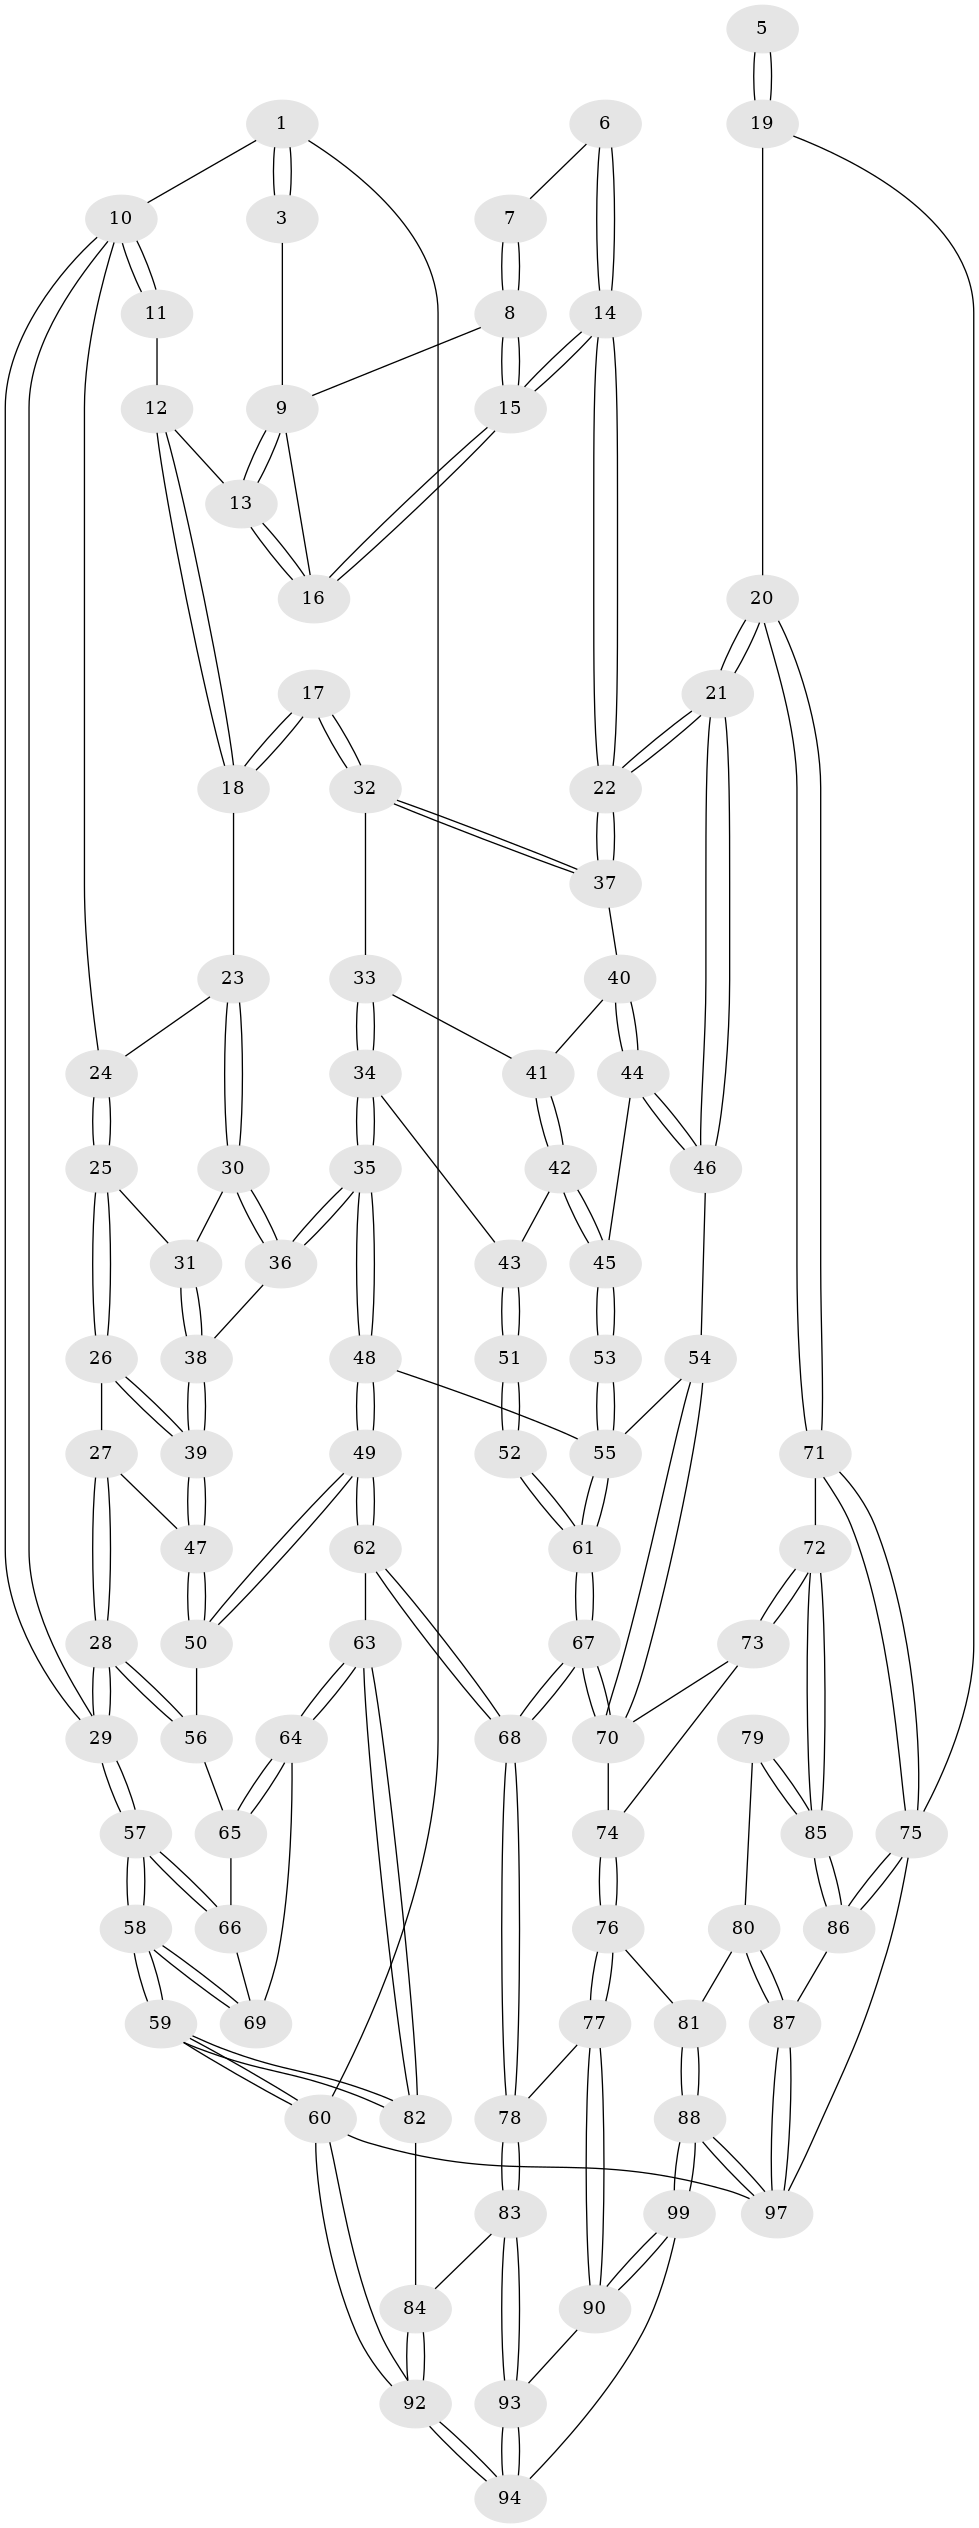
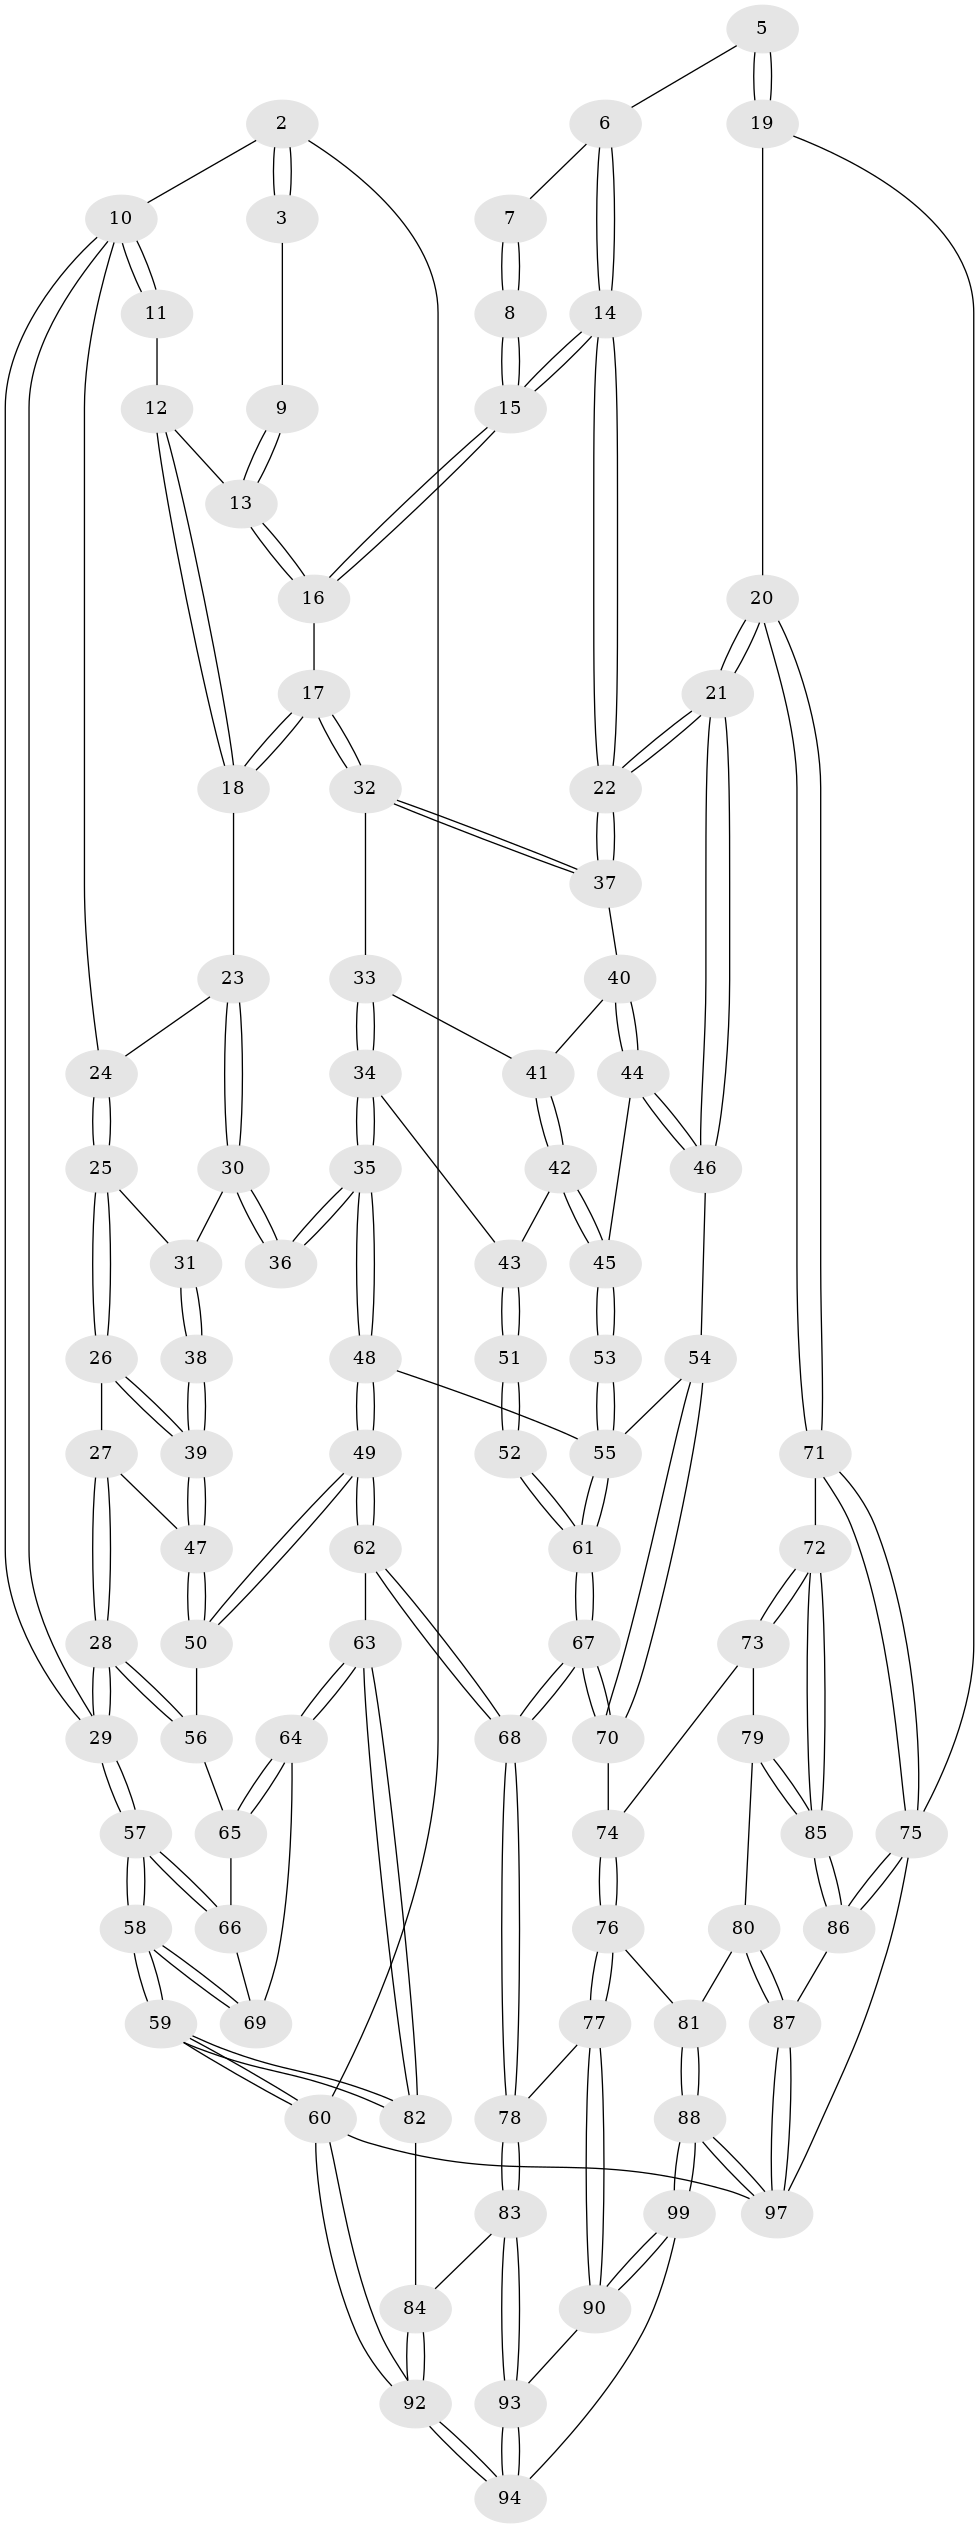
edge "5" -- "6": added
node "1": label "1" -> "2"
edge "8" -- "9": removed
edge "9" -- "16": now "17" -- "16"
edge "36" -- "38": removed
edge "73" -- "70": now "73" -- "79"
